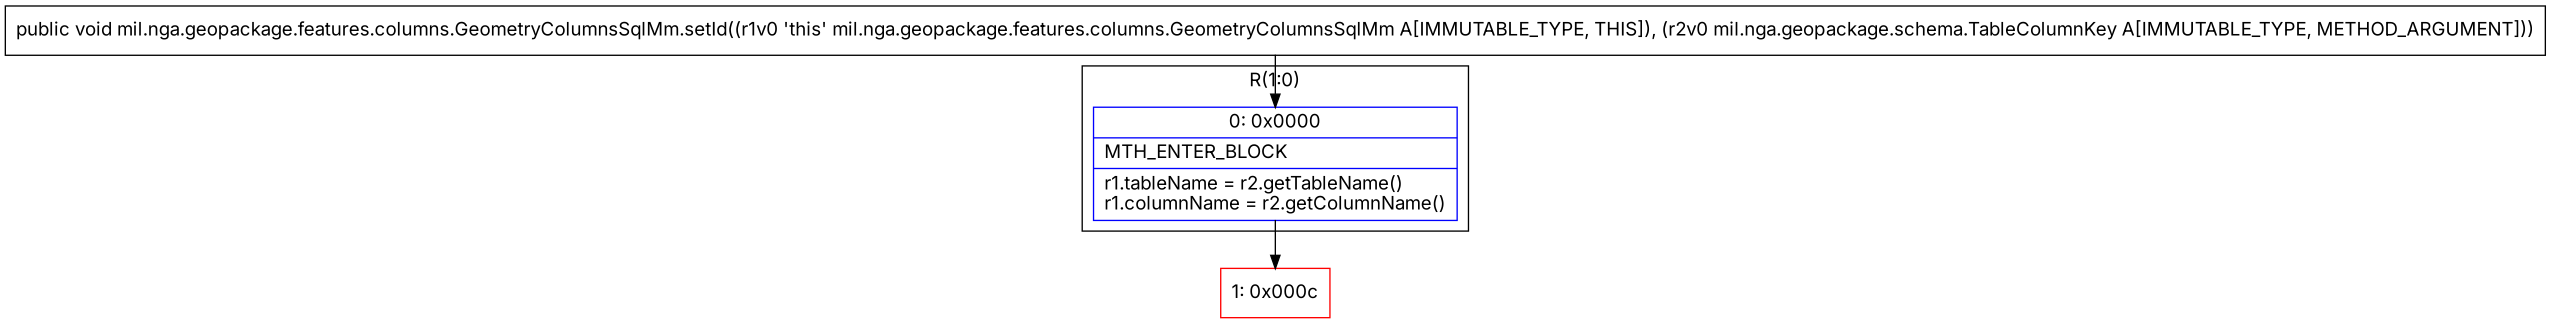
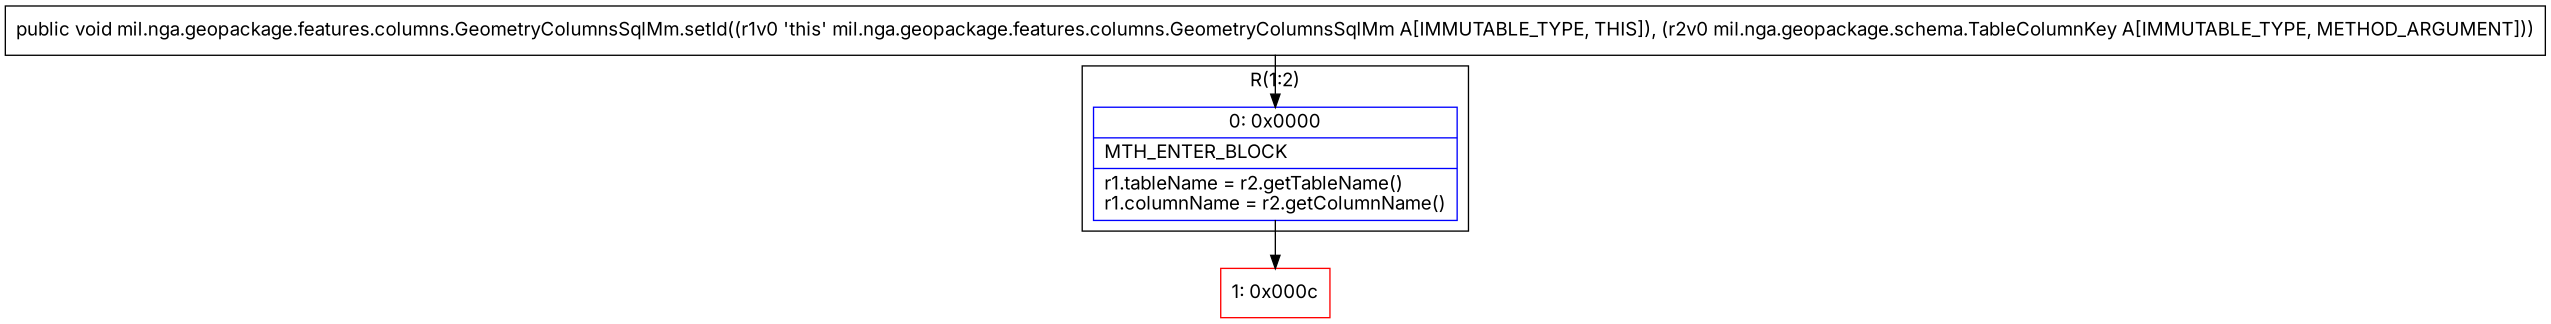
cluster "R(1:0)": label "R(1:0)" -> "R(1:2)"
